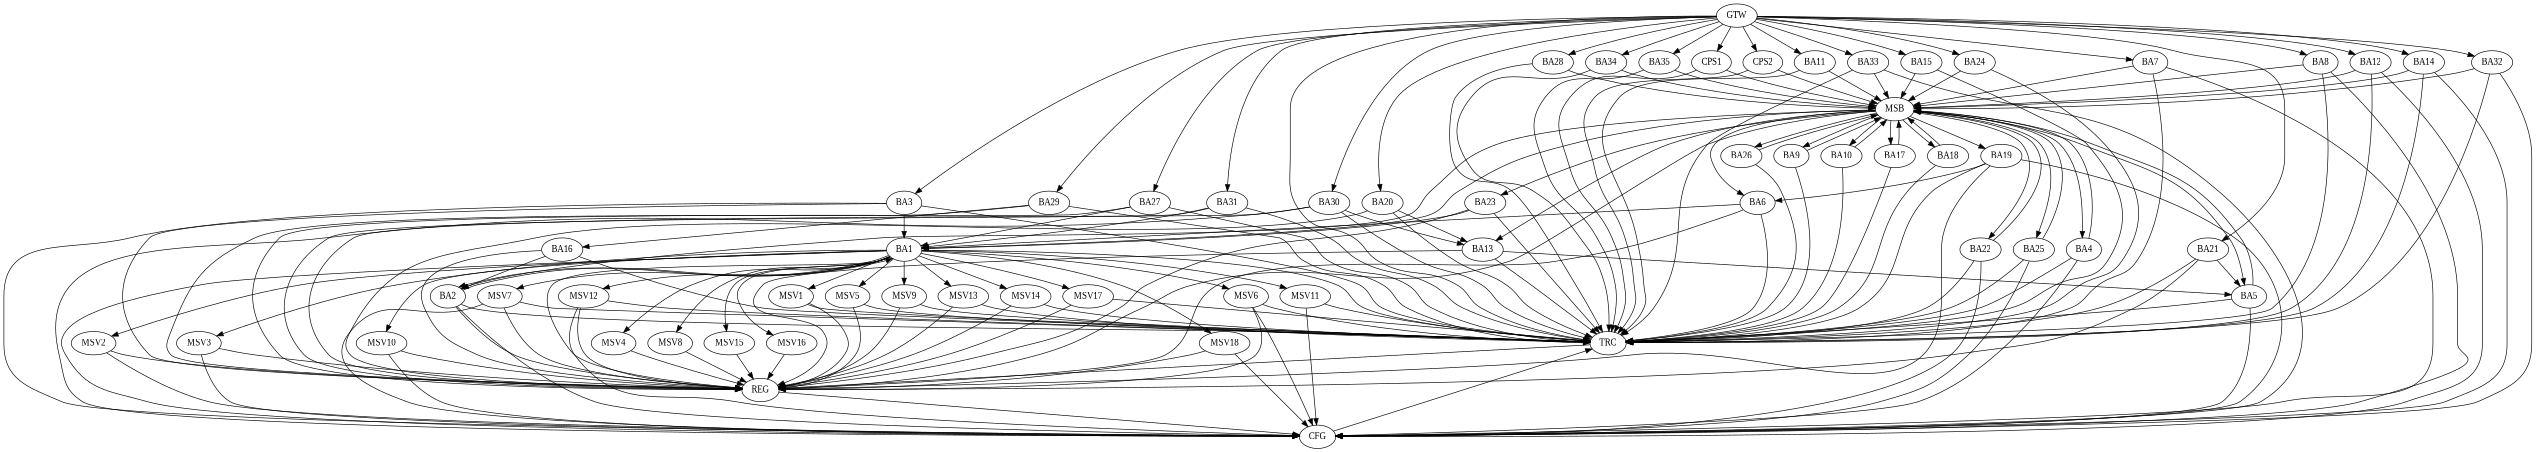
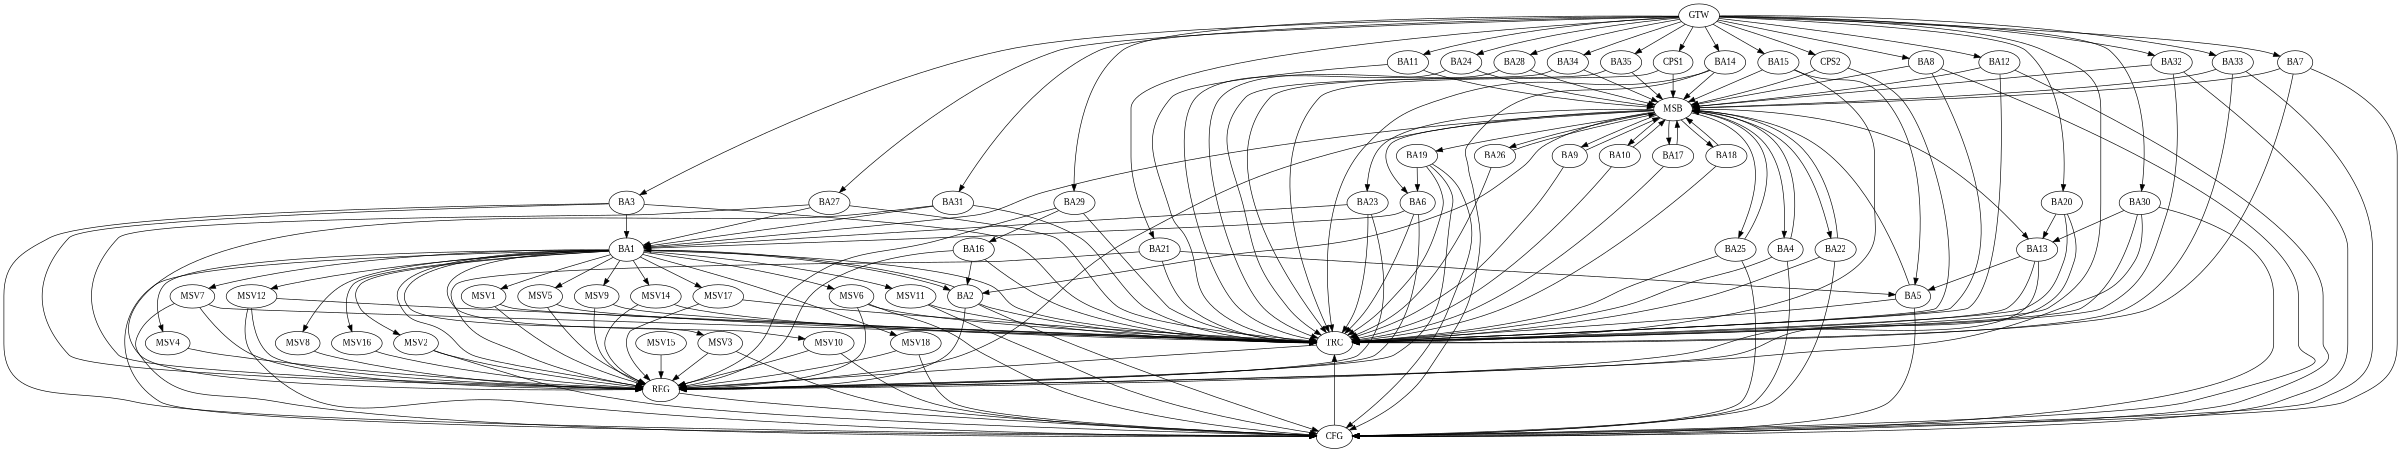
edge "MSB" -> "BA5": now "BA15" -> "BA5"
edge "BA1" -> "MSV15": removed
node "MSV13": removed
